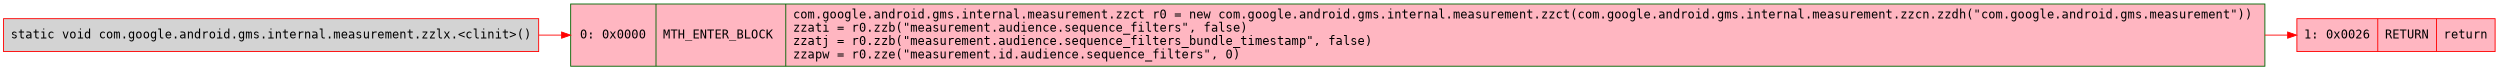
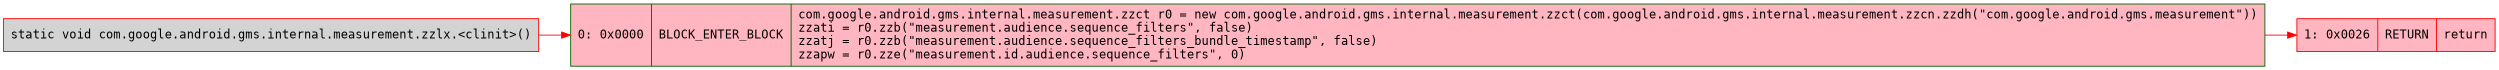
node "0: 0x0000": text "MTH_ENTER_BLOCK" -> "BLOCK_ENTER_BLOCK"
